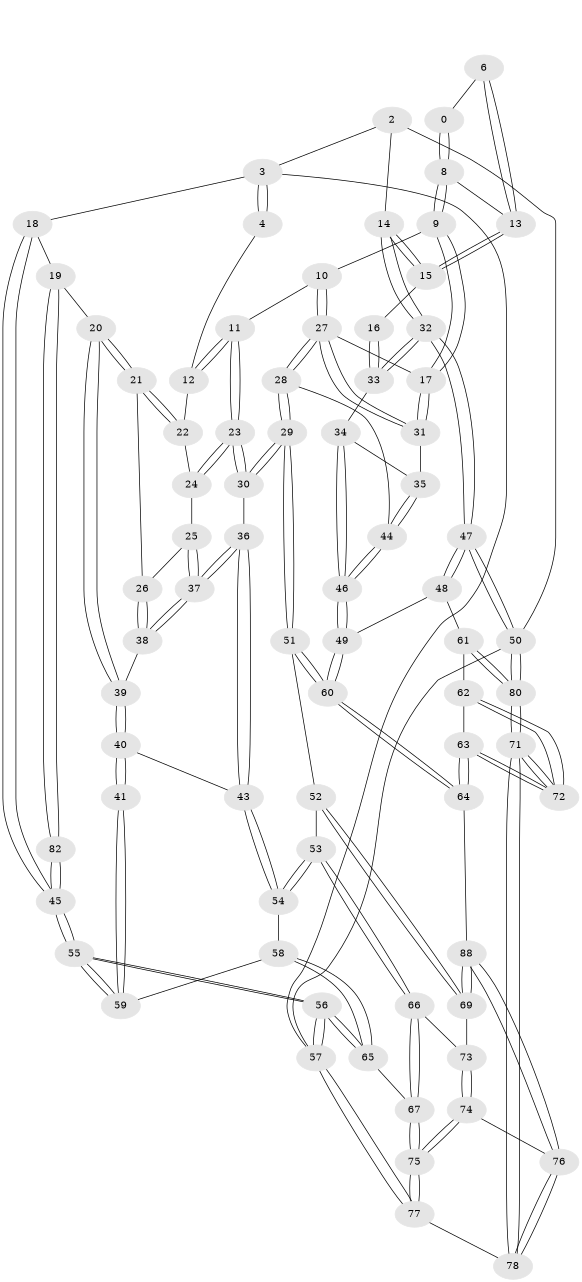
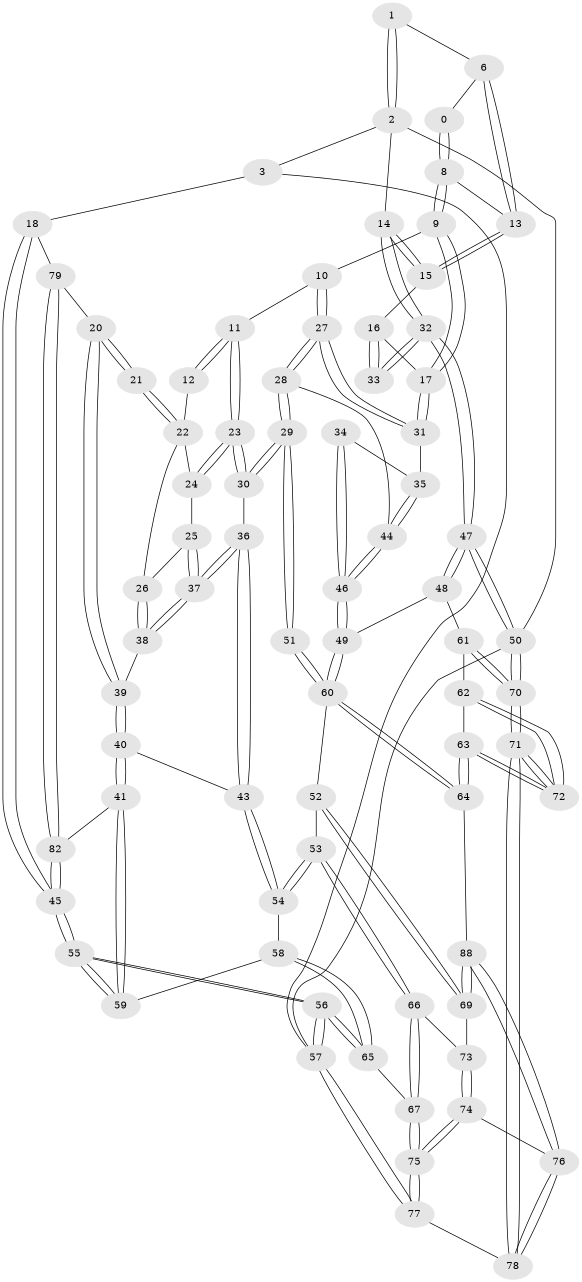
node "1": added
node "4": removed
node "19": label "19" -> "79"
edge "27" -- "17": now "16" -- "17"
edge "33" -- "34": removed
edge "21" -- "26": now "22" -- "26"
node "80": label "80" -> "70"
edge "51" -- "52": now "60" -- "52"
edge "41" -- "82": added
